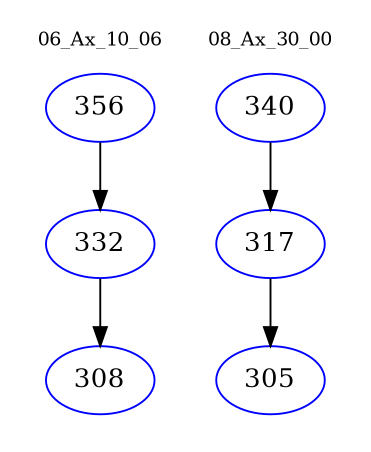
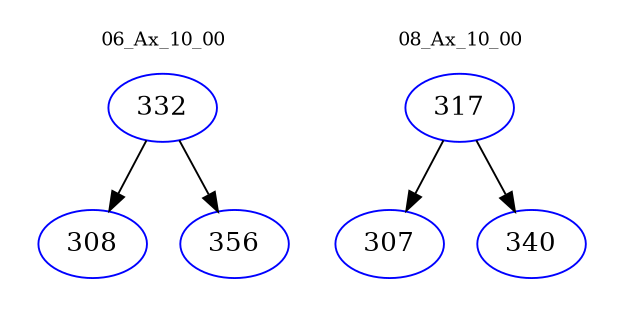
cluster "06_Ax_10_06": label "06_Ax_10_06" -> "06_Ax_10_00"
cluster "08_Ax_30_00": label "08_Ax_30_00" -> "08_Ax_10_00"
edge "356" -> "332": reversed
edge "340" -> "317": reversed
node "305": label "305" -> "307"
